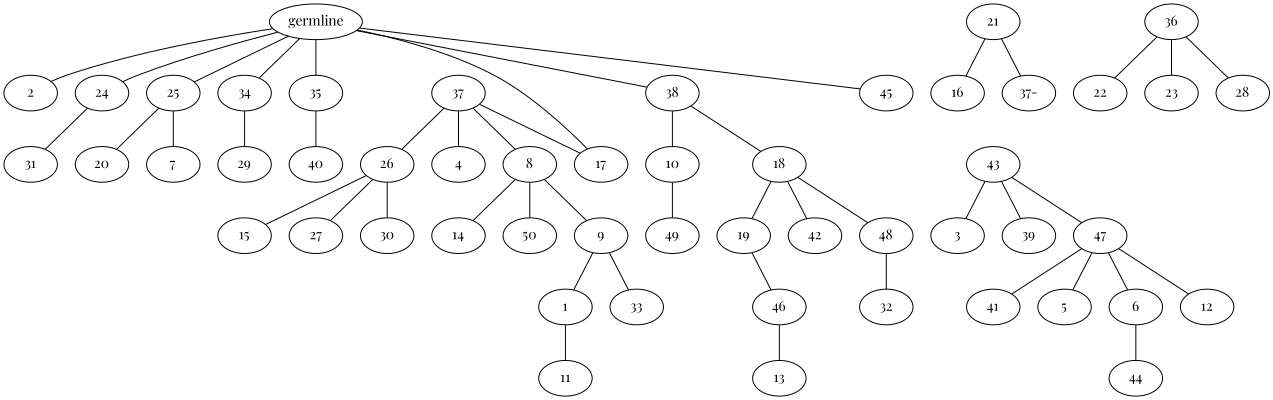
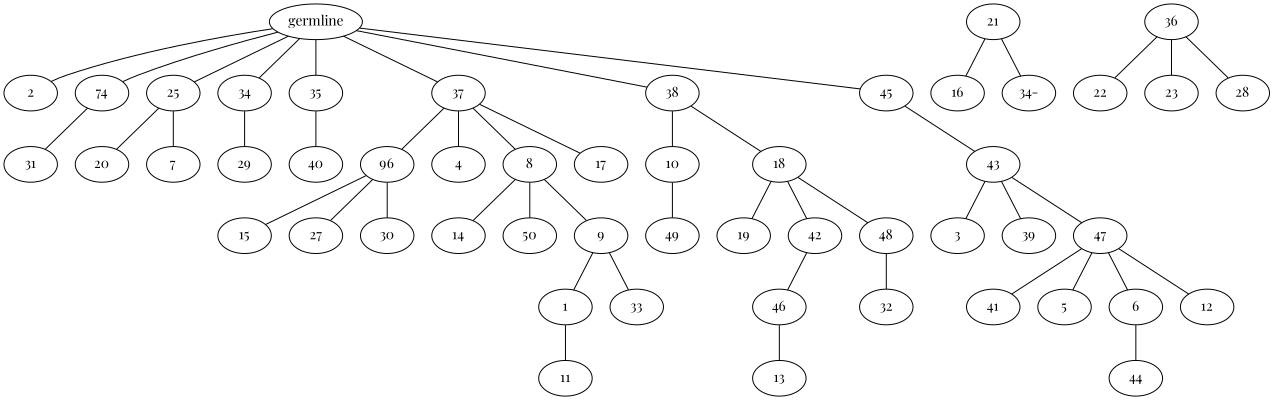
edge "germline" -- "17": now "germline" -- "37"
node "24": label "24" -> "74"
node "37-": label "37-" -> "34-"
edge "45" -- "43": added
node "26": label "26" -> "96"
edge "19" -- "46": now "42" -- "46"
